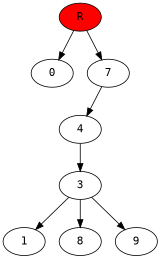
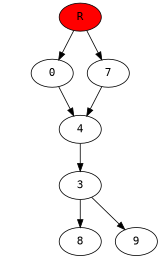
edge "0" -> "4": added
node "1": removed
